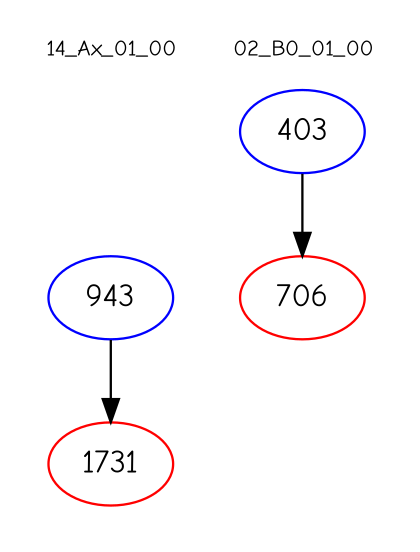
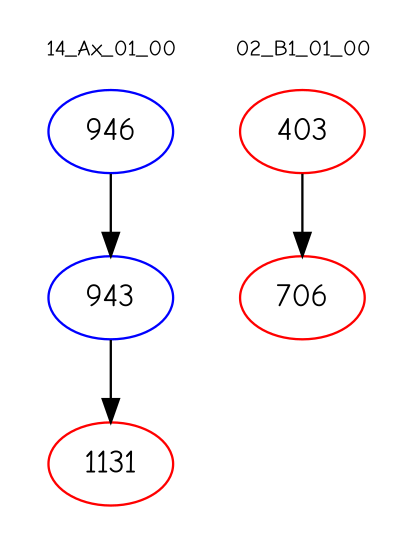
cluster "02_B0_01_00": label "02_B0_01_00" -> "02_B1_01_00"
node "946": added
node "403": color blue -> red
node "1731": label "1731" -> "1131"
